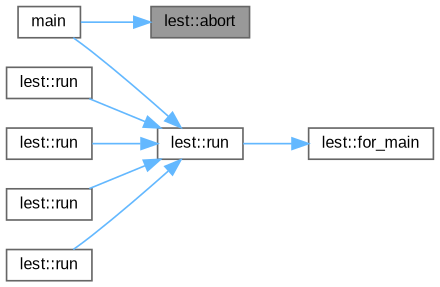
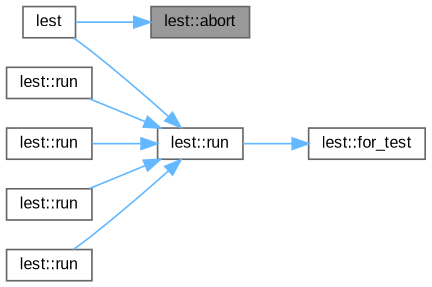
node "main": label "main" -> "lest"
node "lest::for_main": label "lest::for_main" -> "lest::for_test"
